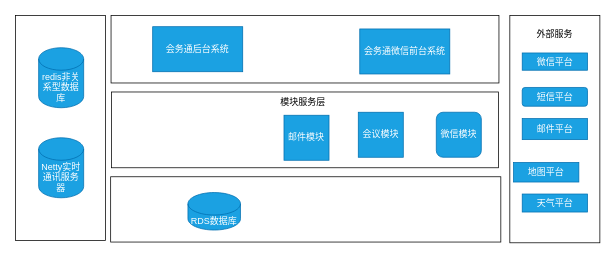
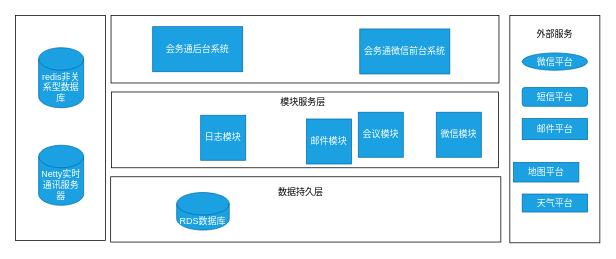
node "微信平台": shape rectangle -> ellipse
node "微信模块": shape rounded rectangle -> rectangle
node "日志模块": added
node "邮件模块": moved (306, 138) -> (329, 141)
node "Netty实时通讯服务器": moved (61, 168) -> (61, 175)
node "数据持久层": added
node "RDS数据库": moved (214, 211) -> (203, 211)
